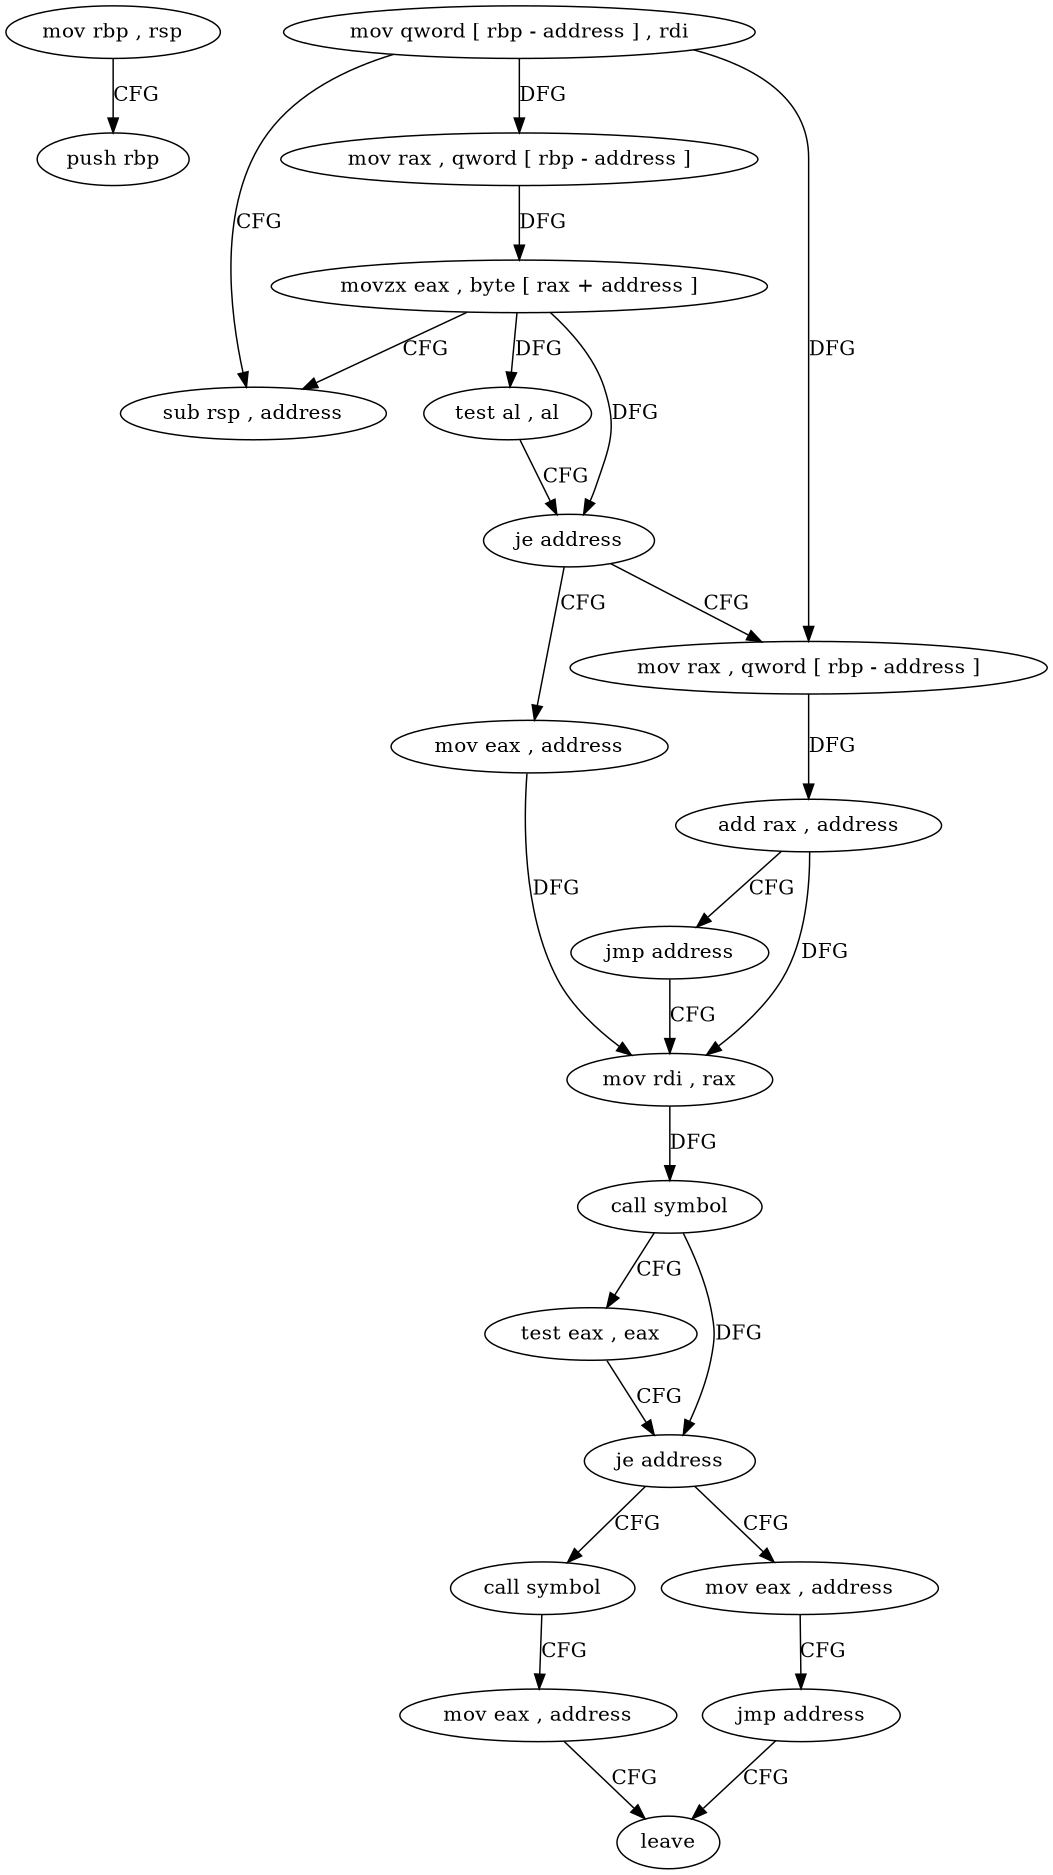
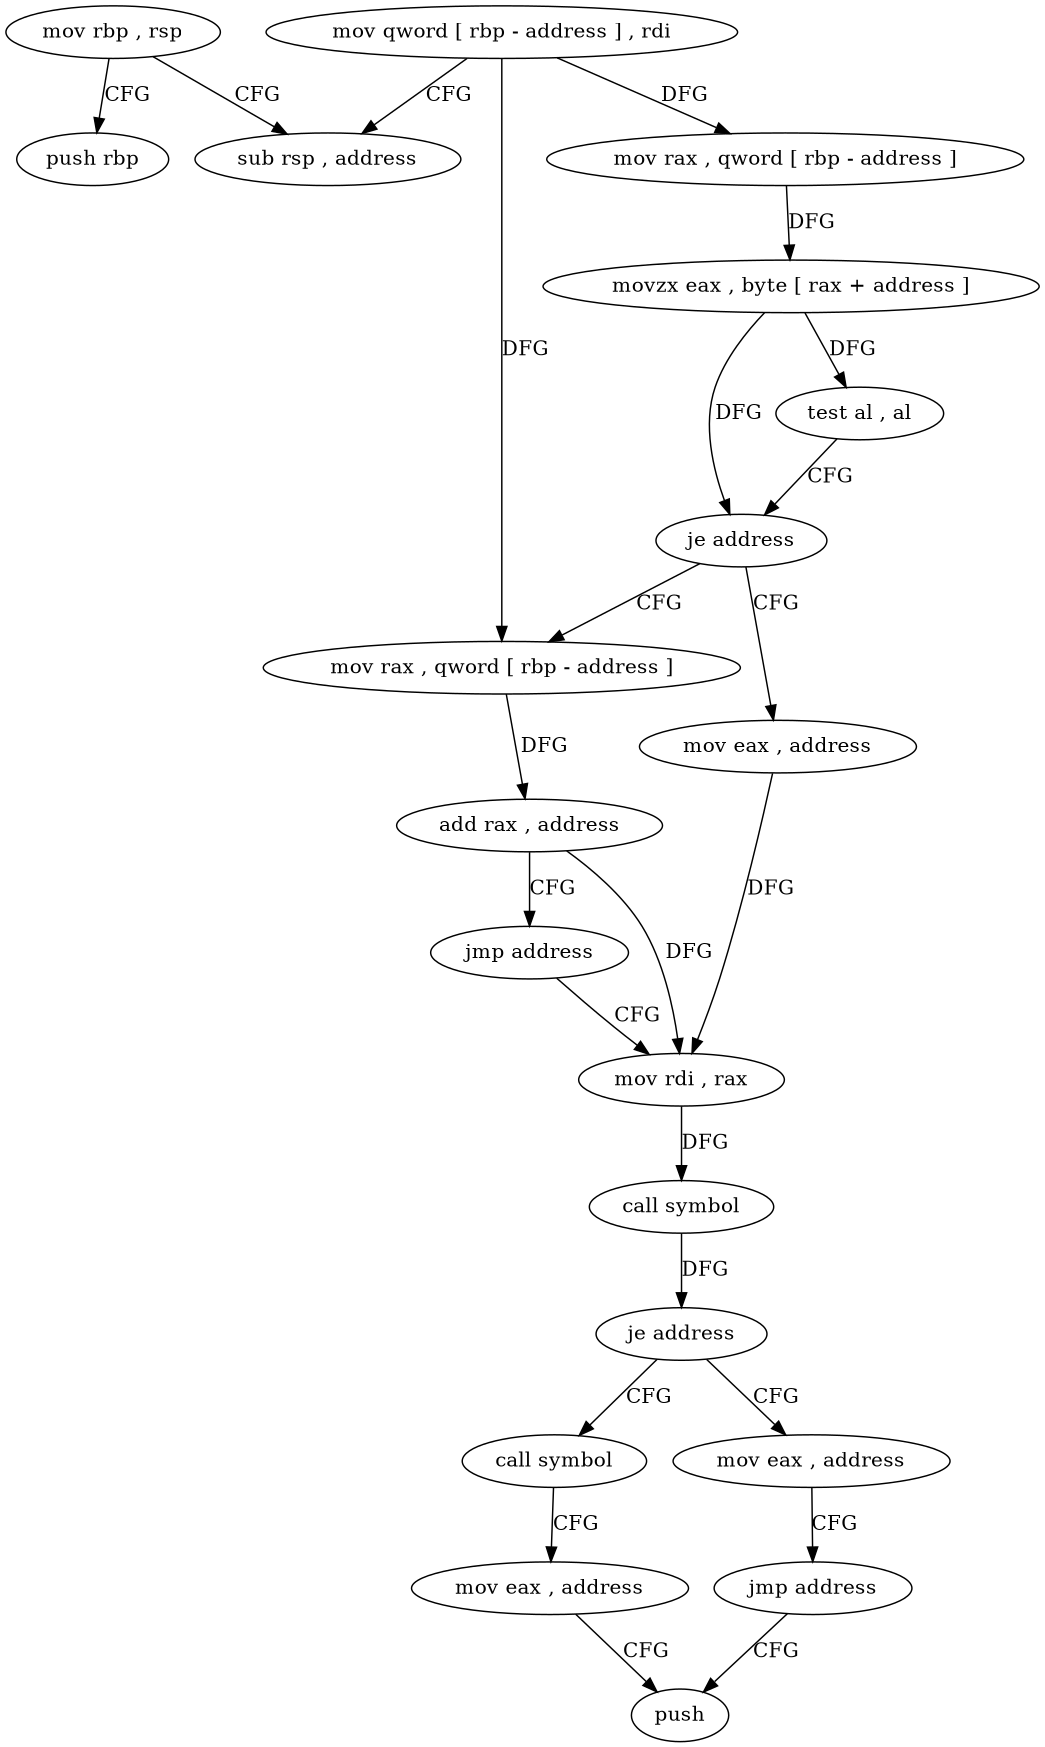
edge "movzx eax , byte [ rax + address ]" -> "sub rsp , address": now "mov rbp , rsp" -> "sub rsp , address"
node "test eax , eax": removed
node "leave": label "leave" -> "push"
